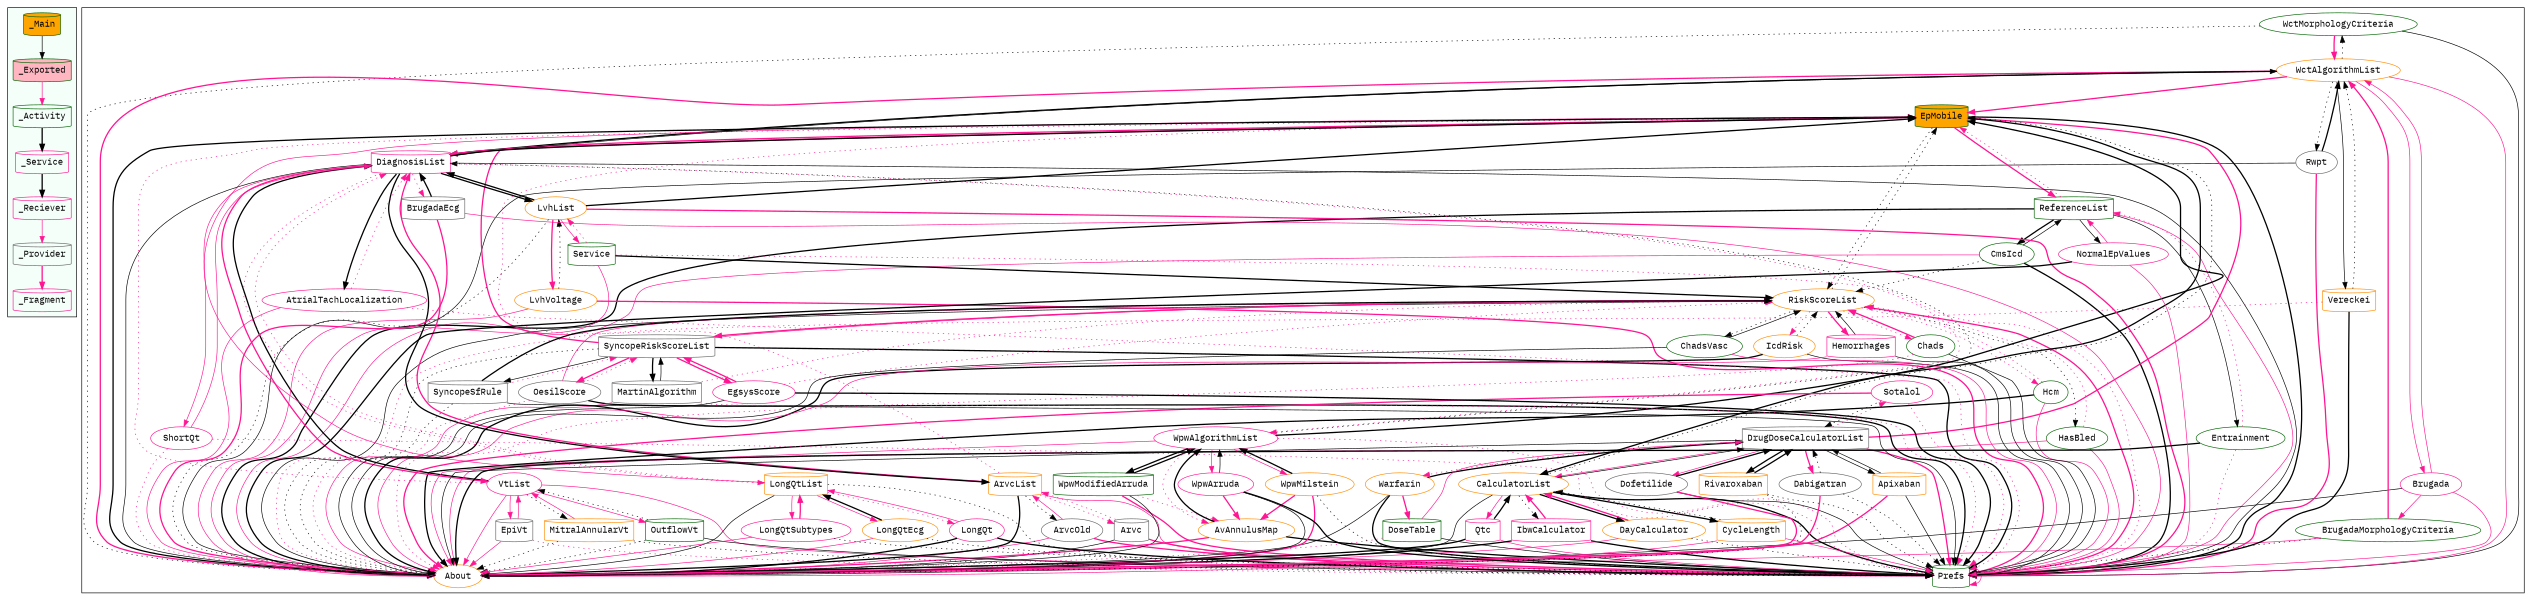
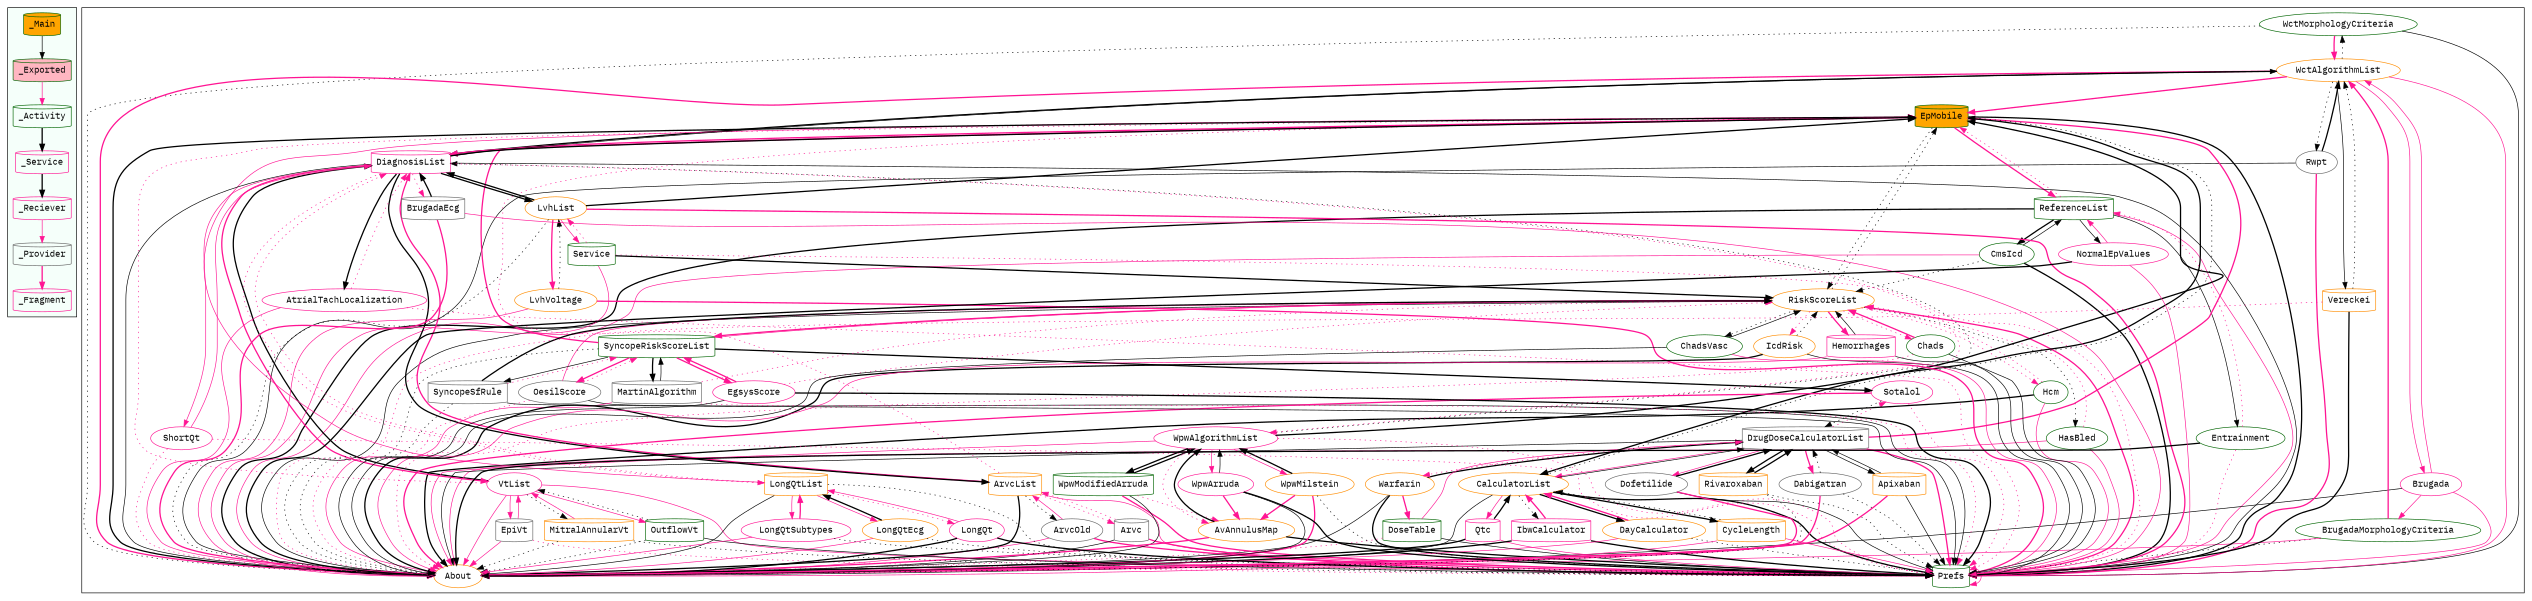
node "SyncopeRiskScoreList": color gray40 -> darkgreen
edge "SyncopeRiskScoreList" -> "Prefs": now "SyncopeRiskScoreList" -> "Sotalol"
edge "OesilScore" -> "Prefs": style bold -> solid
